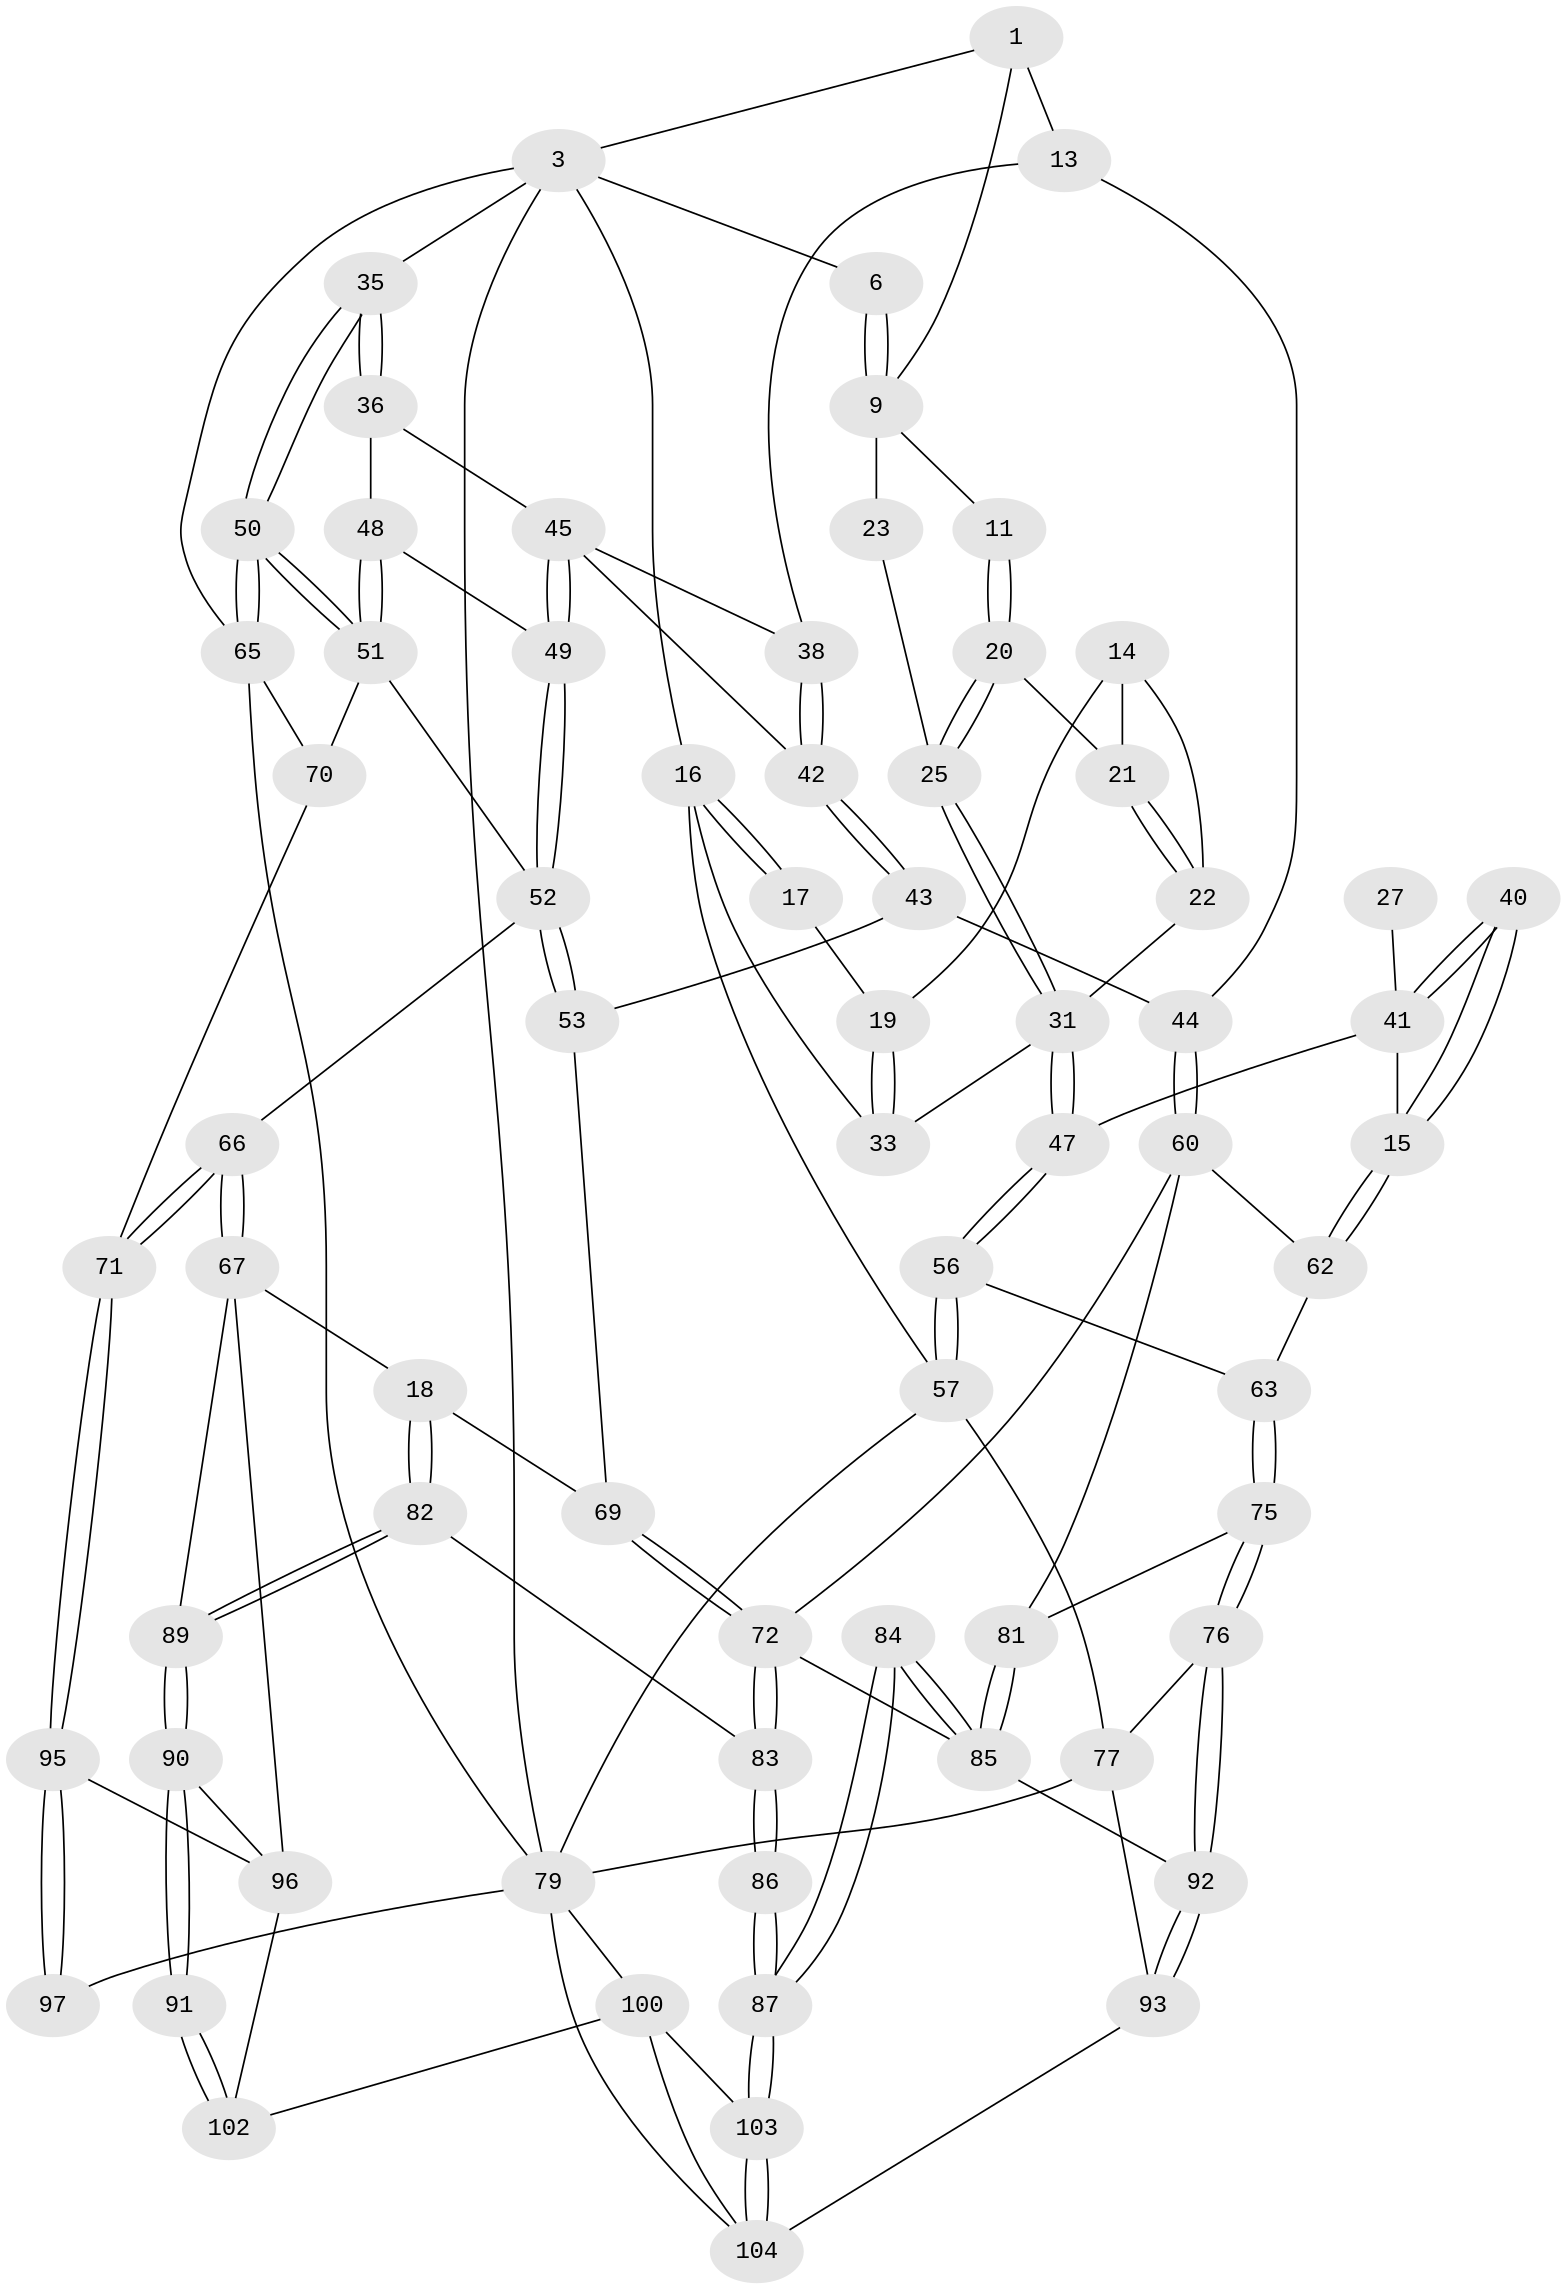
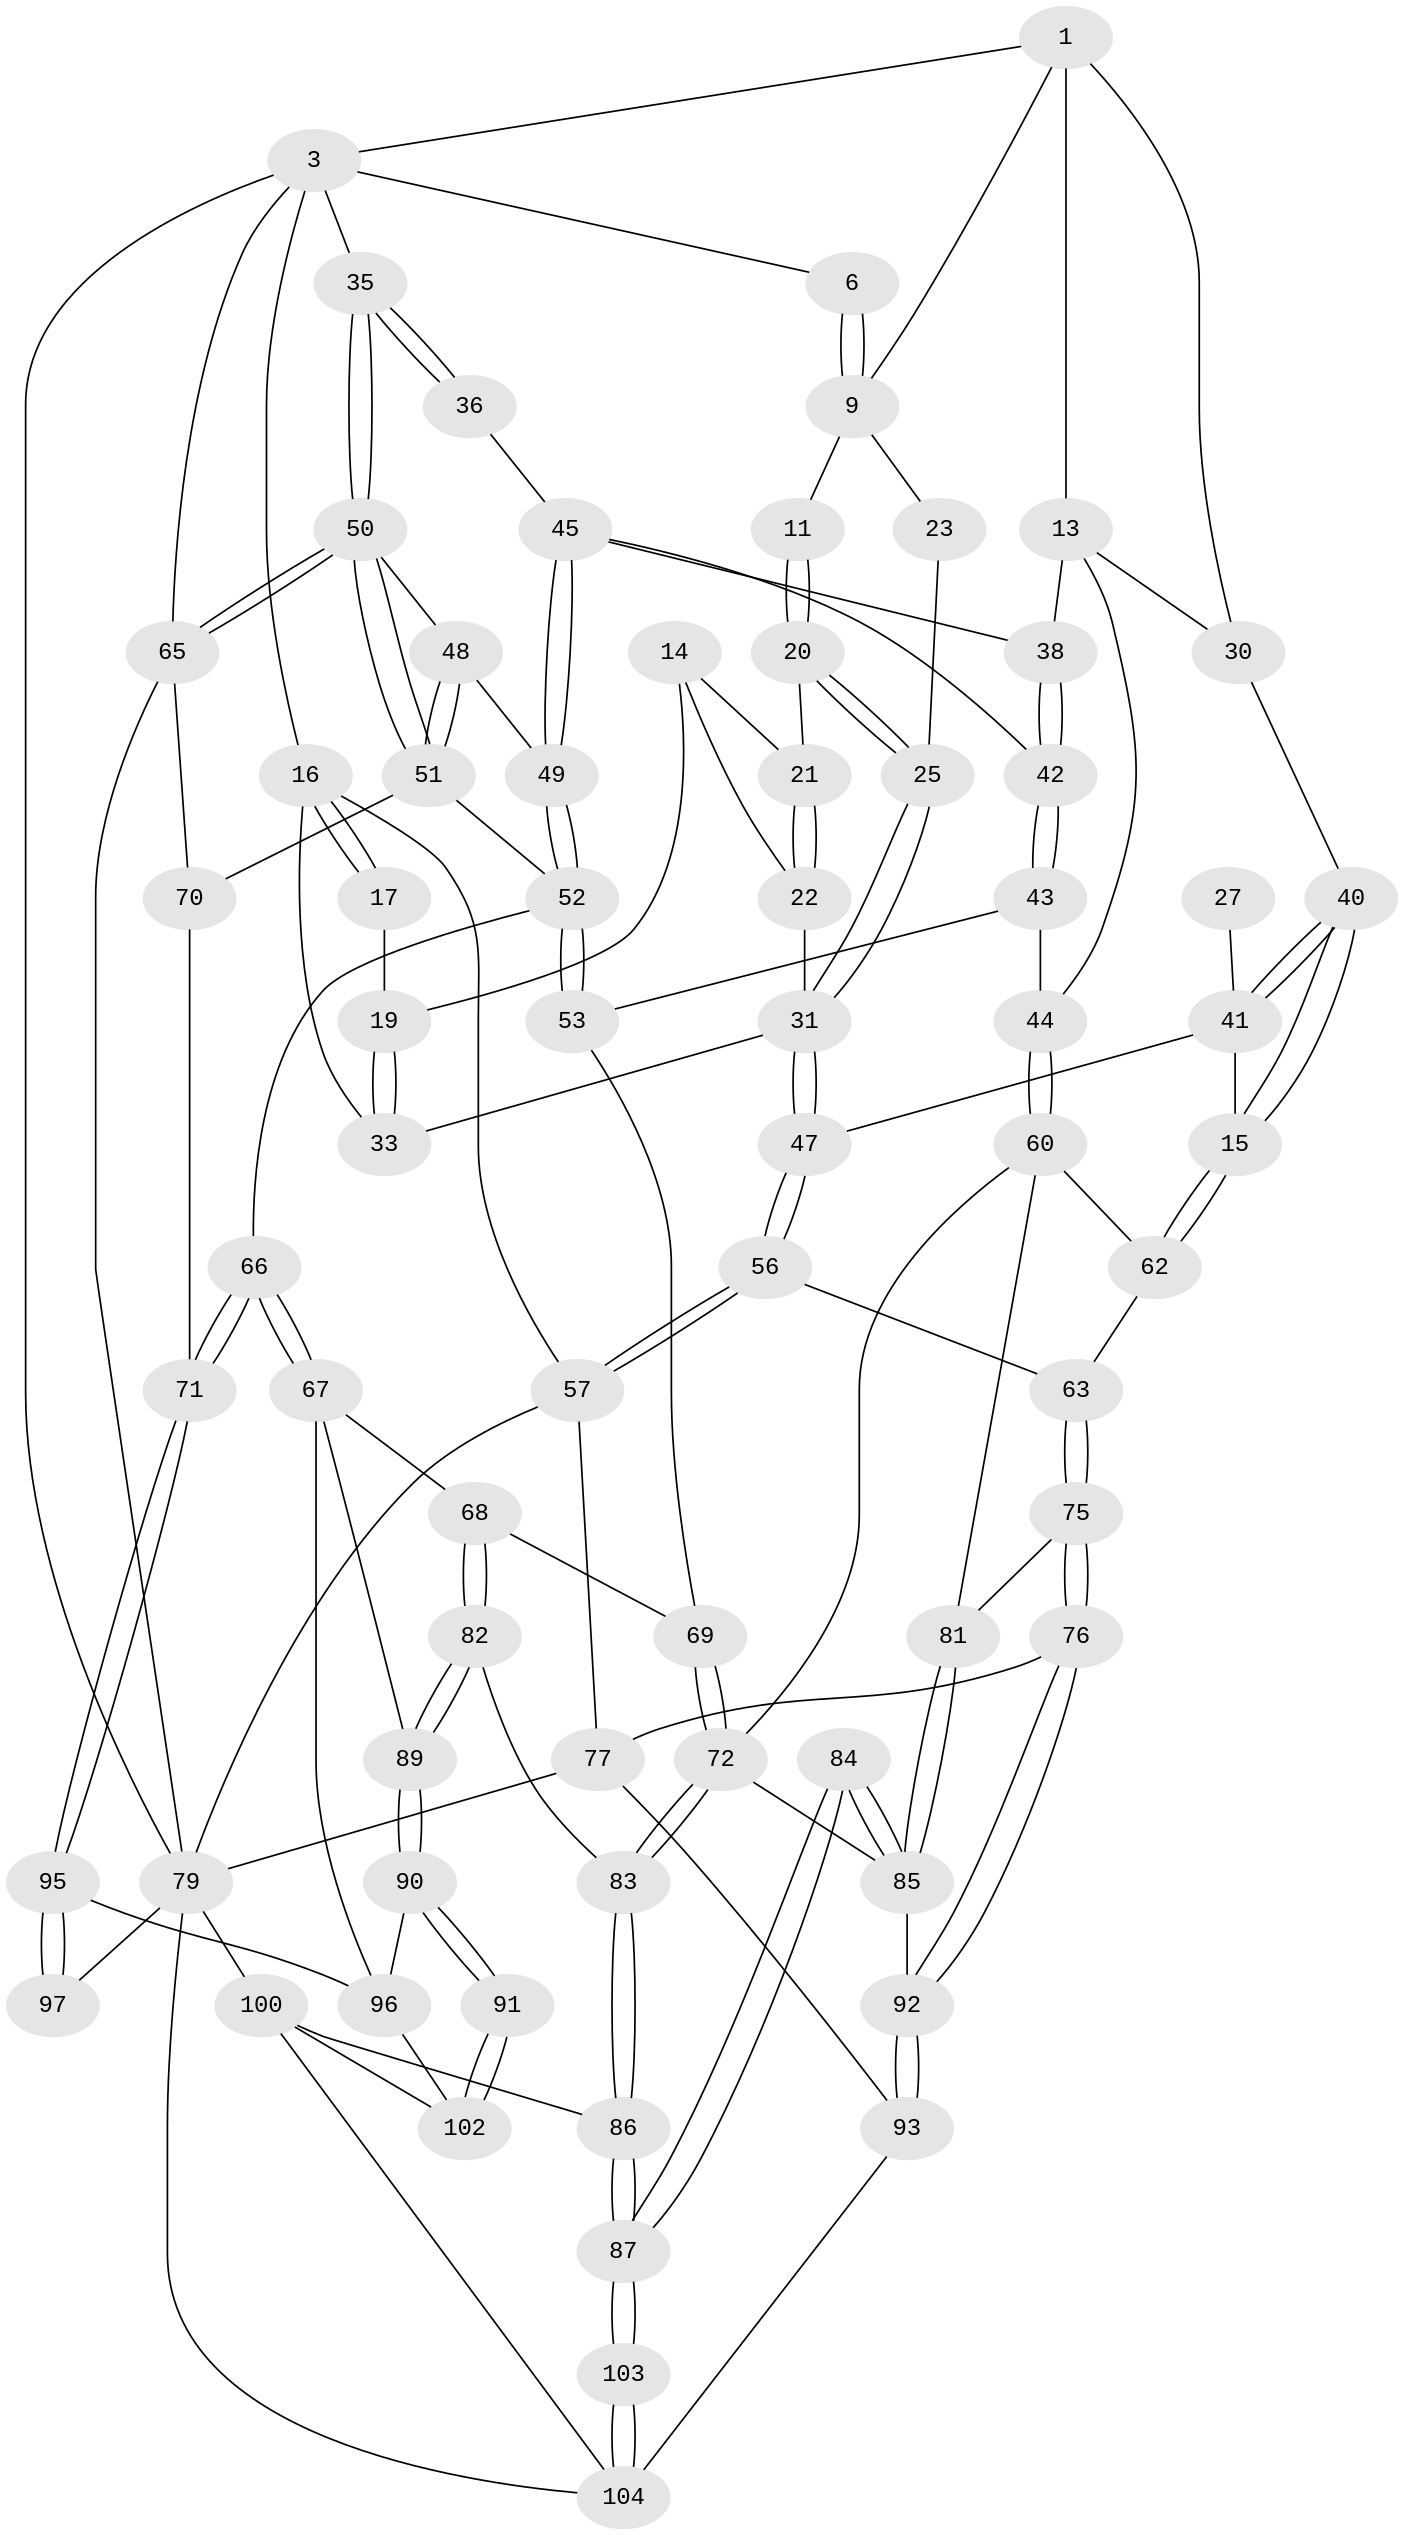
edge "36" -- "48": now "50" -- "48"
node "30": added
node "18": label "18" -> "68"
edge "100" -- "103": now "100" -- "86"
